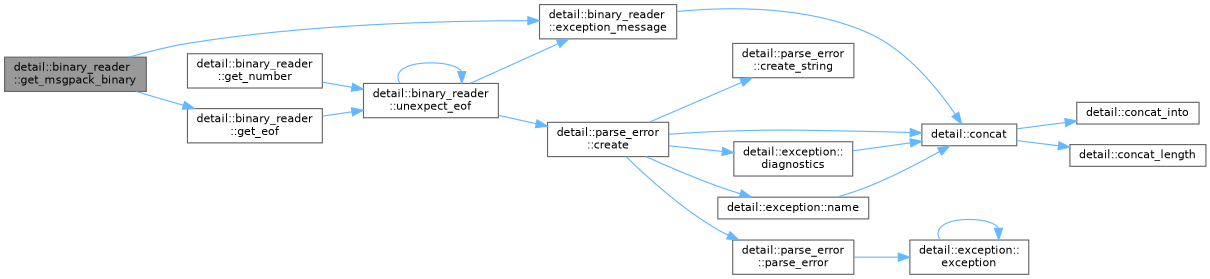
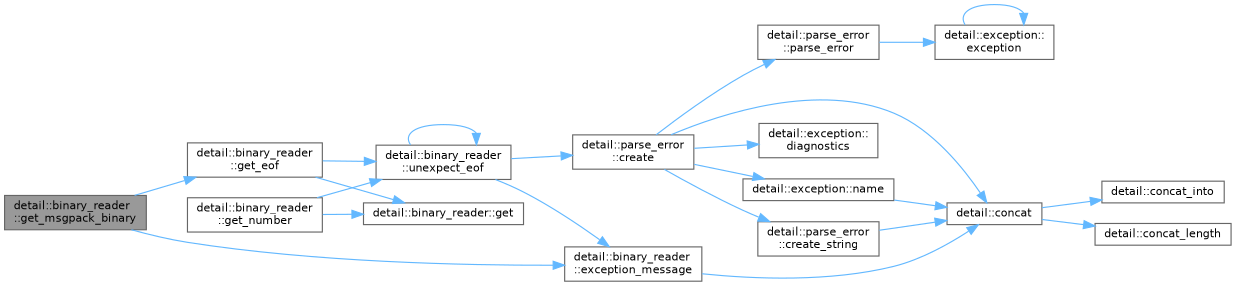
edge "detail::exception:: diagnostics" -> "detail::concat": now "detail::parse_error ::create_string" -> "detail::concat"
node "detail::binary_reader::get": added
